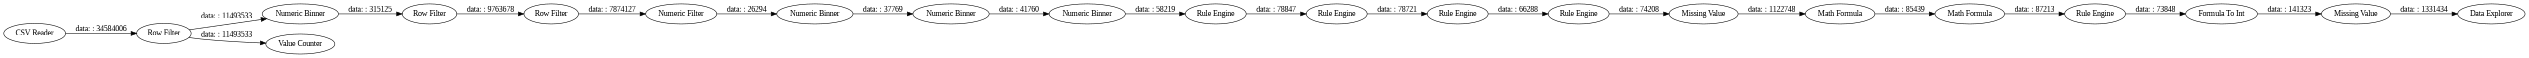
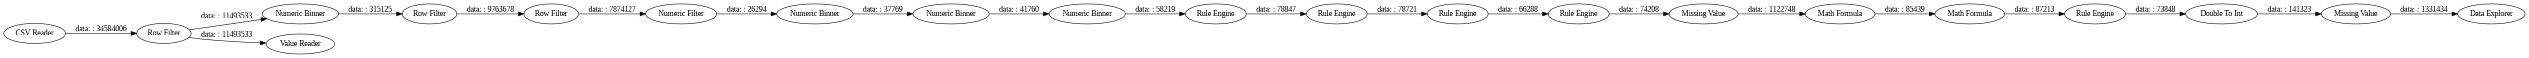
node "Formula To Int": label "Formula To Int" -> "Double To Int"
node "Value Counter": label "Value Counter" -> "Value Reader"
